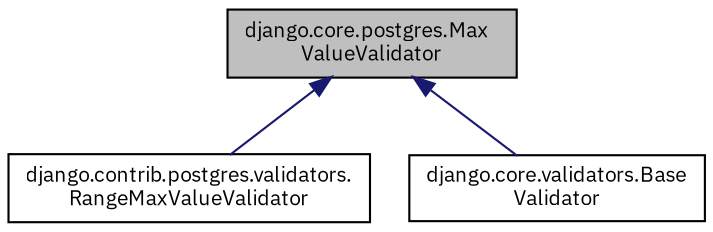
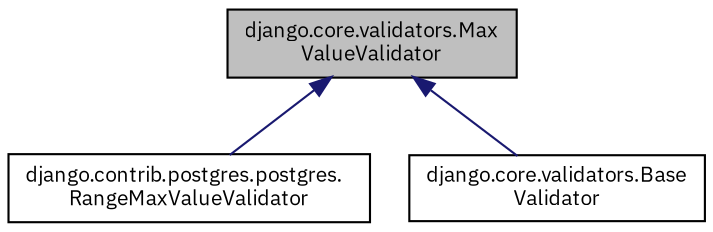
node "django.core.postgres.Max ValueValidator": label "django.core.postgres.Max ValueValidator" -> "django.core.validators.Max ValueValidator"
node "django.contrib.postgres.validators. RangeMaxValueValidator": label "django.contrib.postgres.validators. RangeMaxValueValidator" -> "django.contrib.postgres.postgres. RangeMaxValueValidator"
